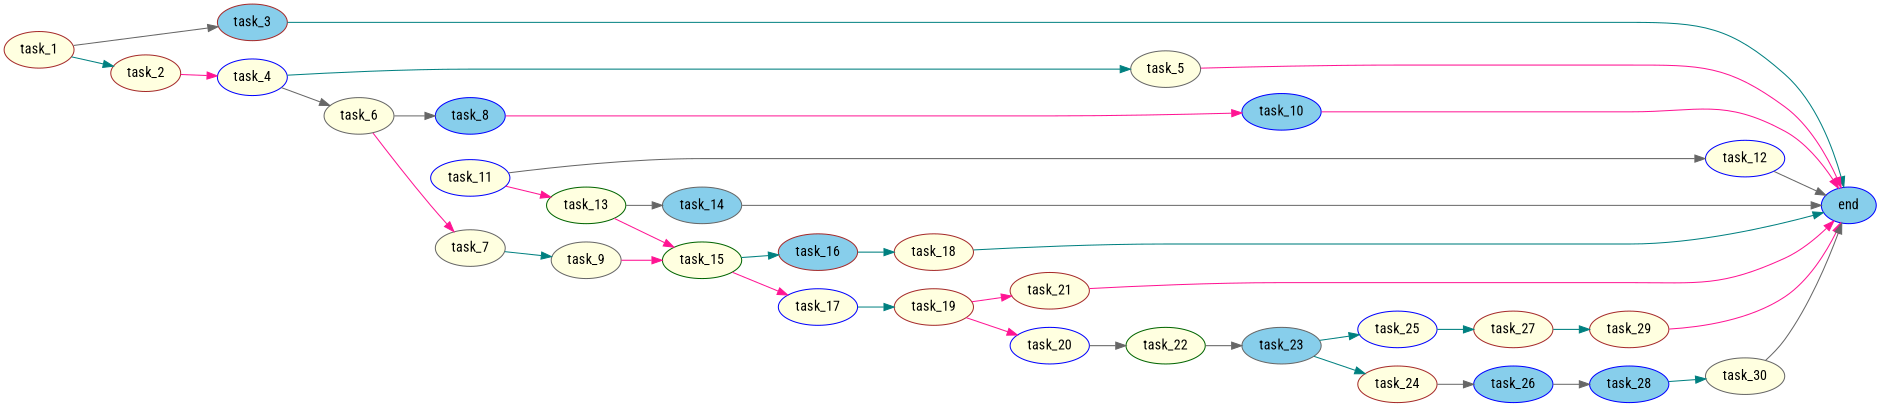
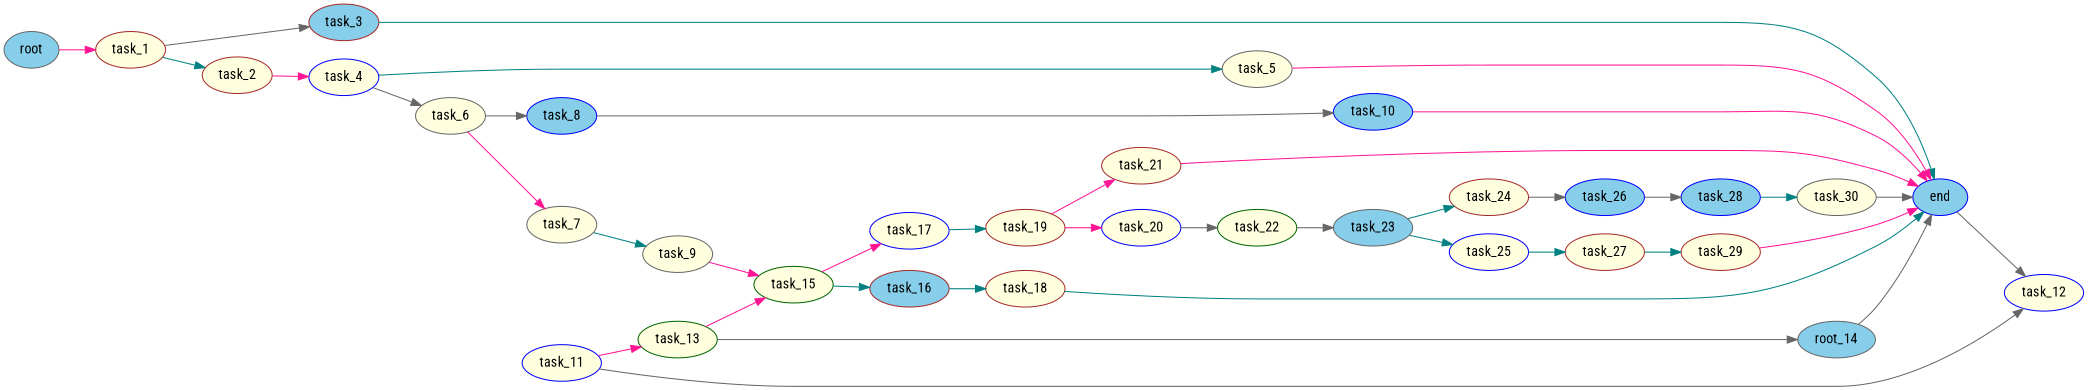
node "root": added
edge "task_8" -> "task_10": color deeppink -> gray40
edge "task_12" -> "end": reversed
node "task_14": label "task_14" -> "root_14"
